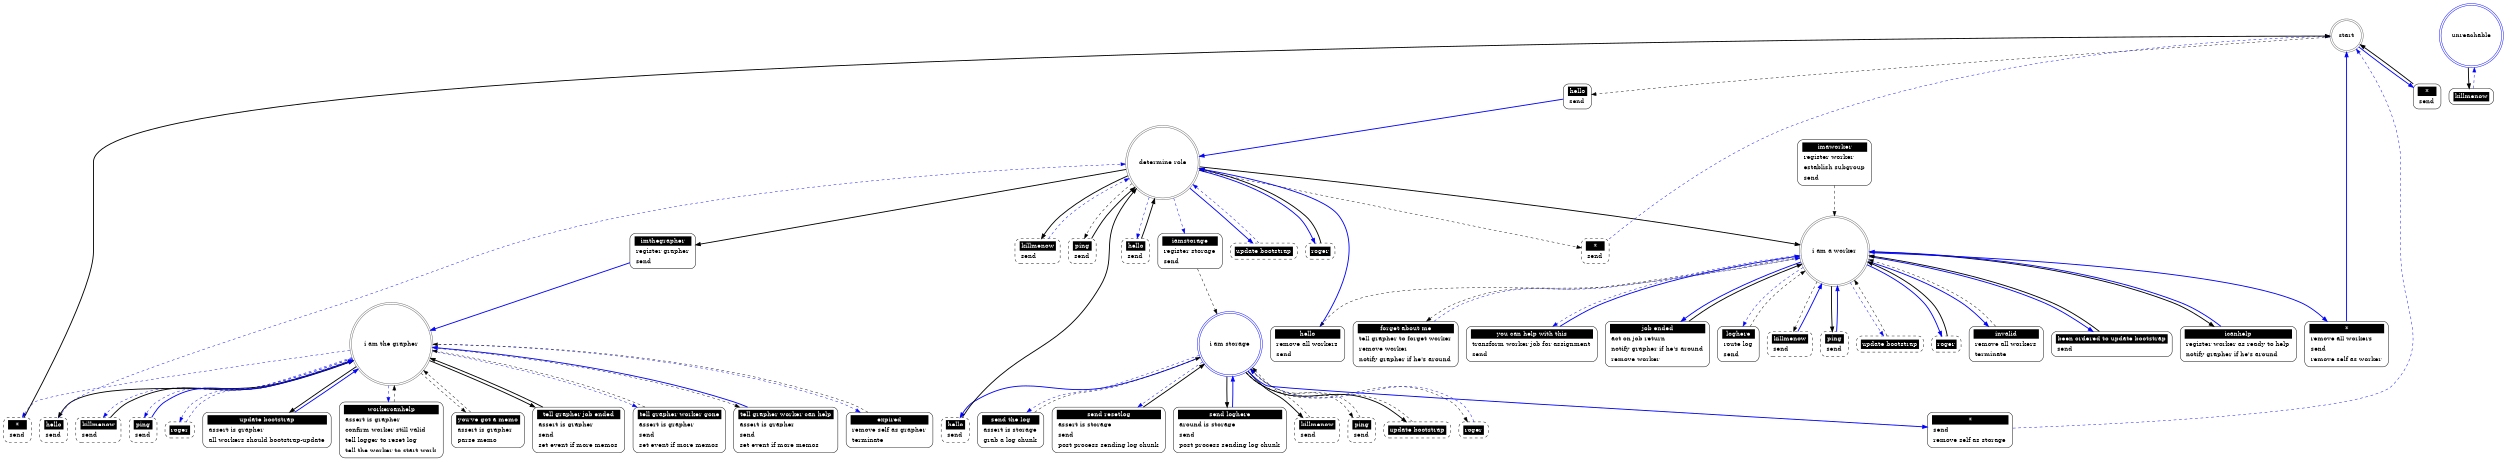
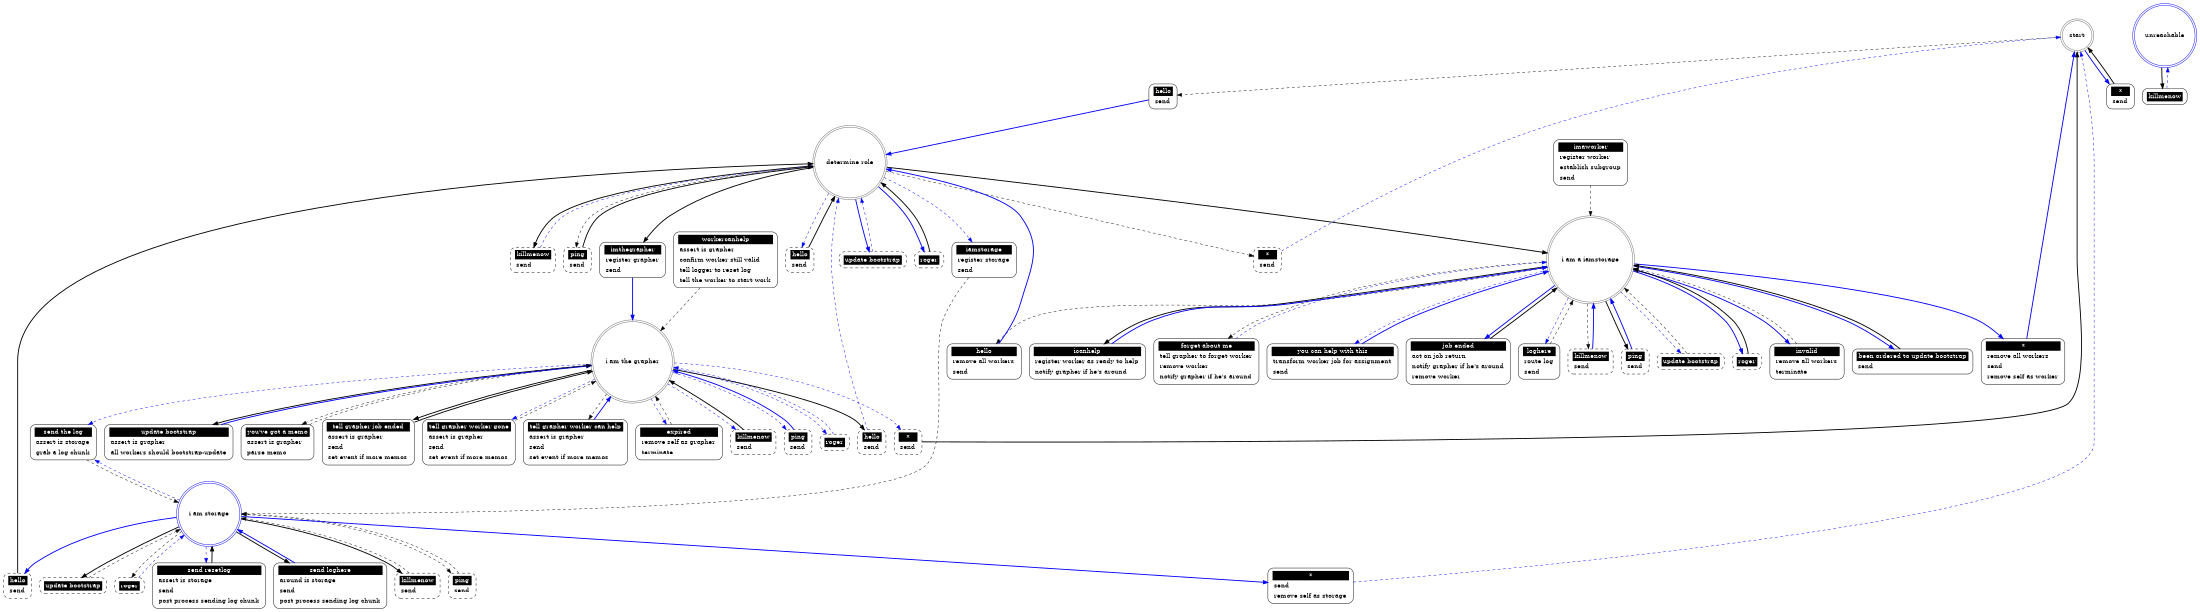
node "i am a worker": label "i am a worker" -> "i am a iamstorage"
edge "i am the grapher" -> "workercanhelp": now "i am the grapher" -> "send the log"
